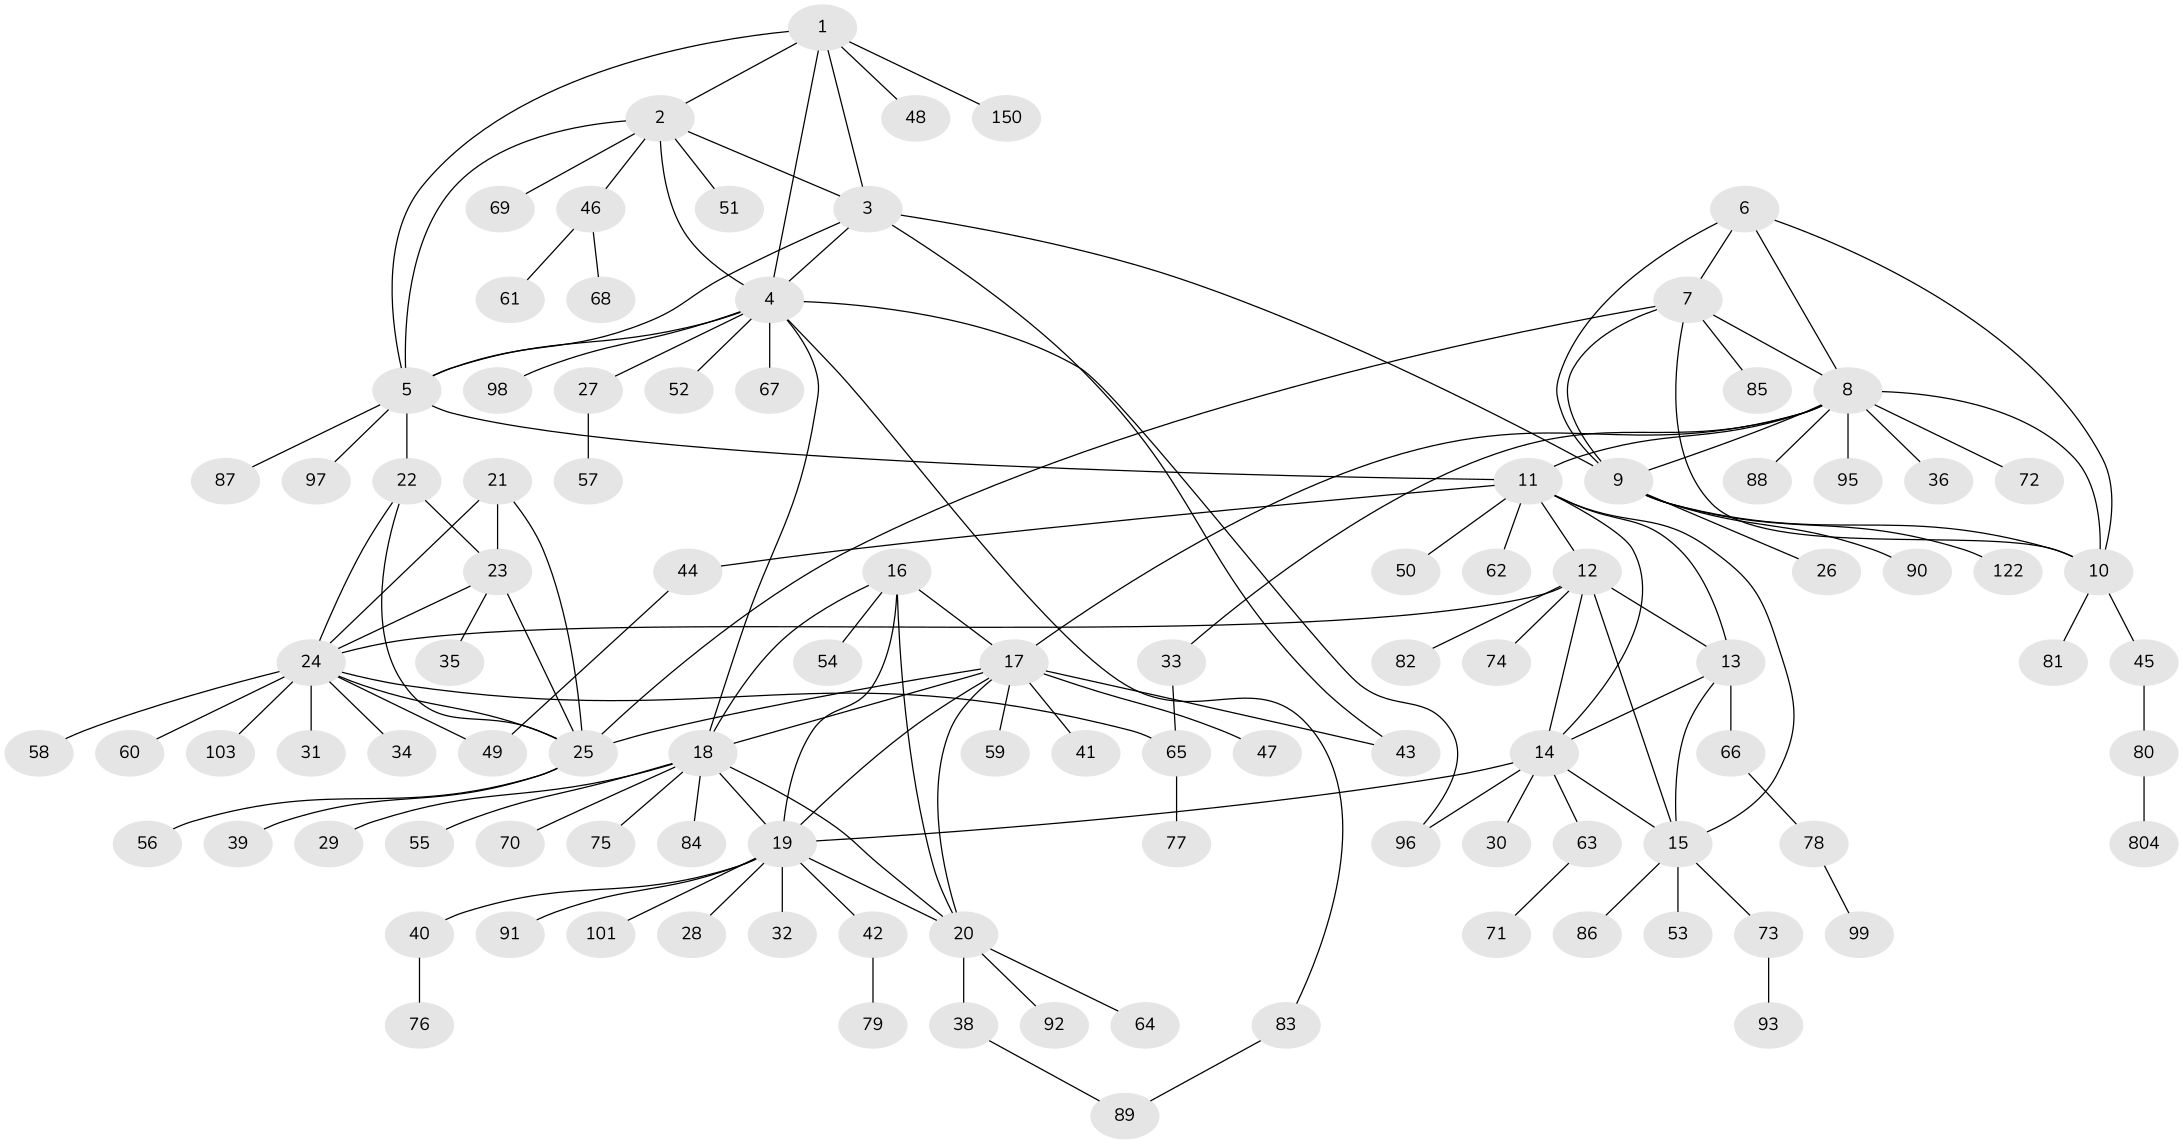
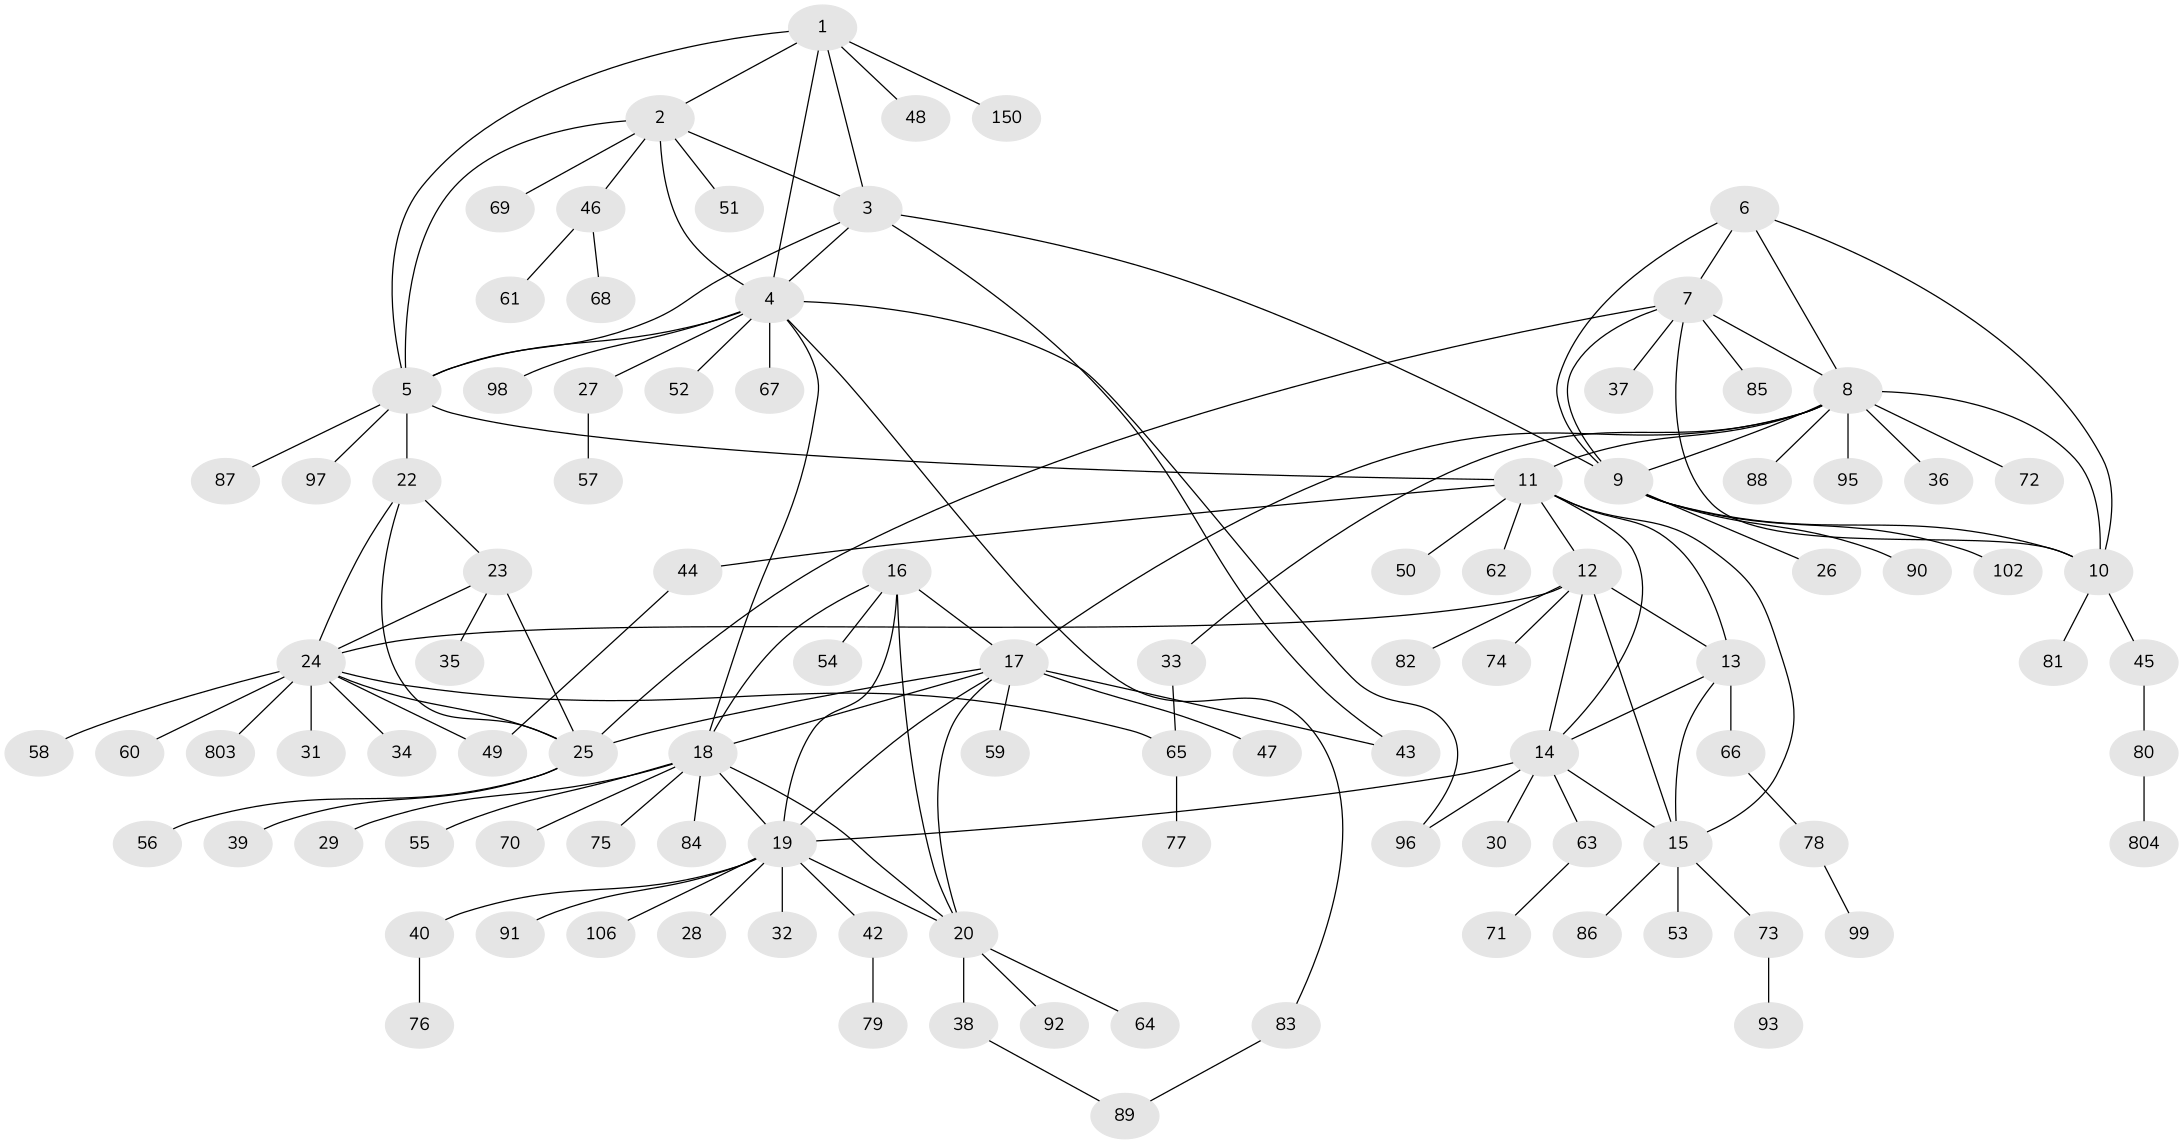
node "37": added
node "21": removed
node "122": label "122" -> "102"
node "103": label "103" -> "803"
node "41": removed
node "101": label "101" -> "106"
